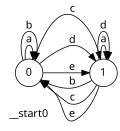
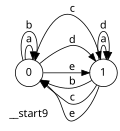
node "__start0": label "__start0" -> "__start9"
